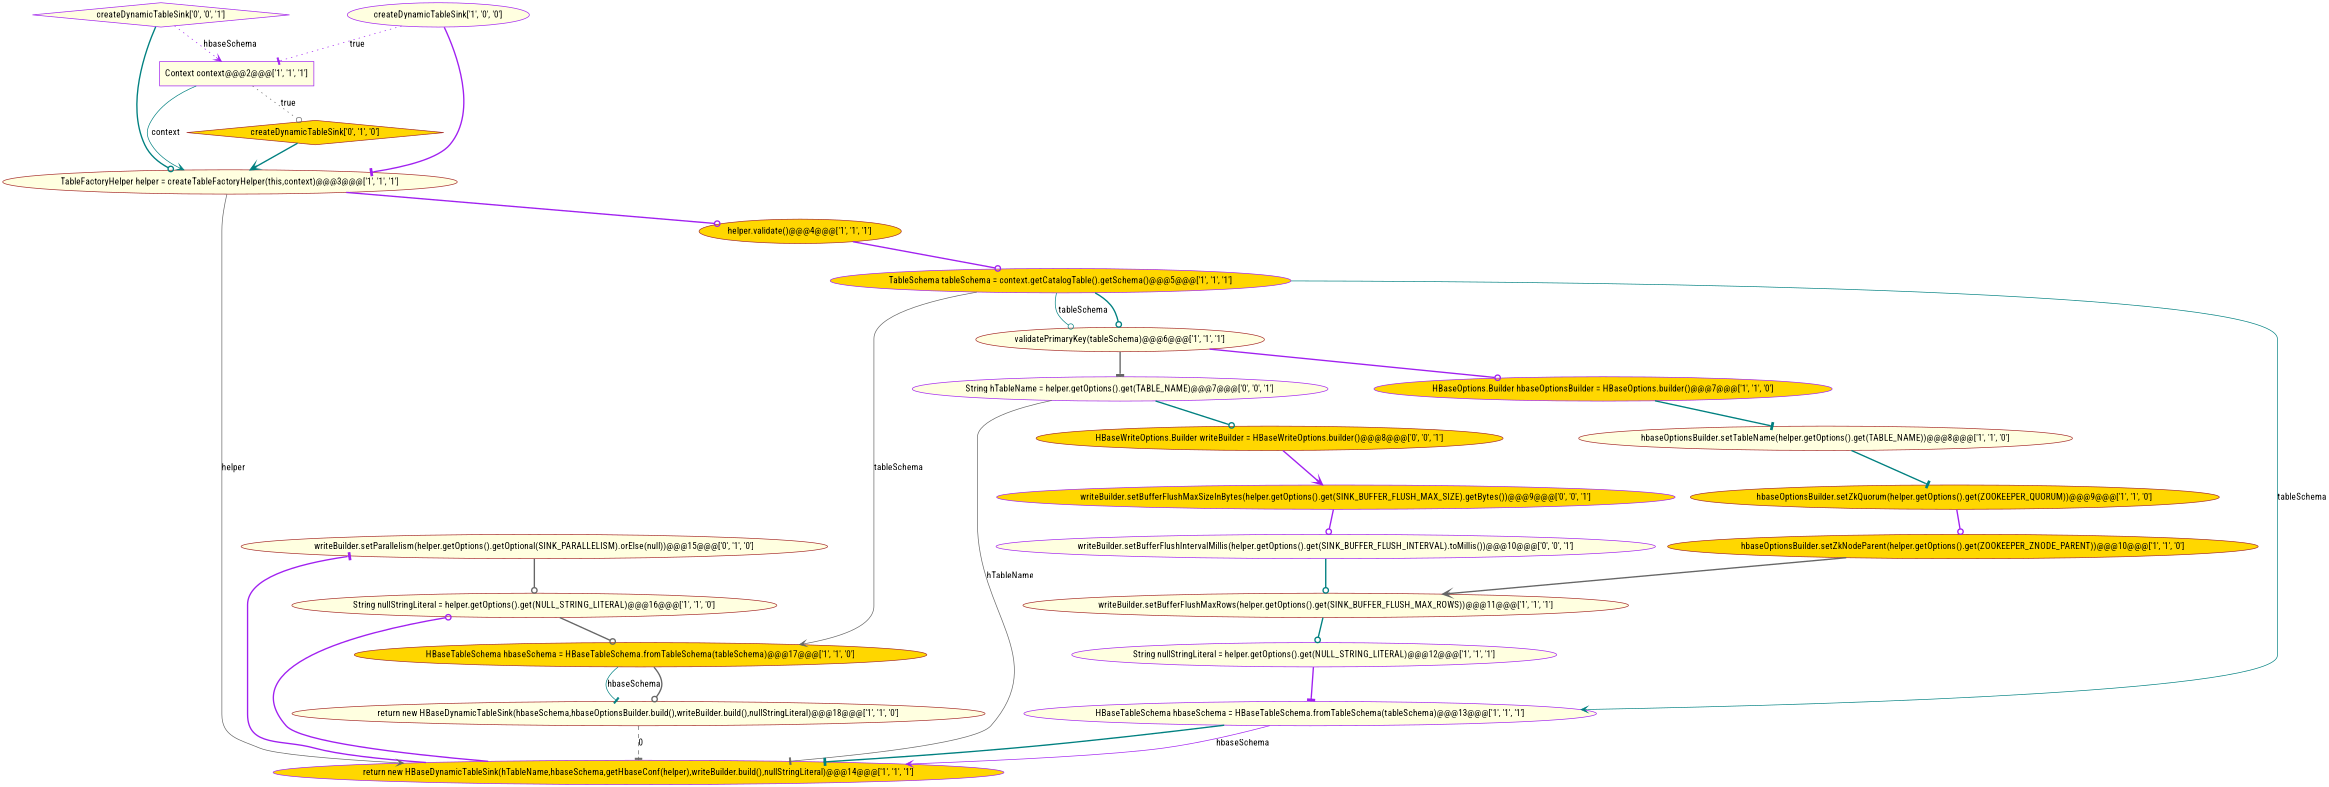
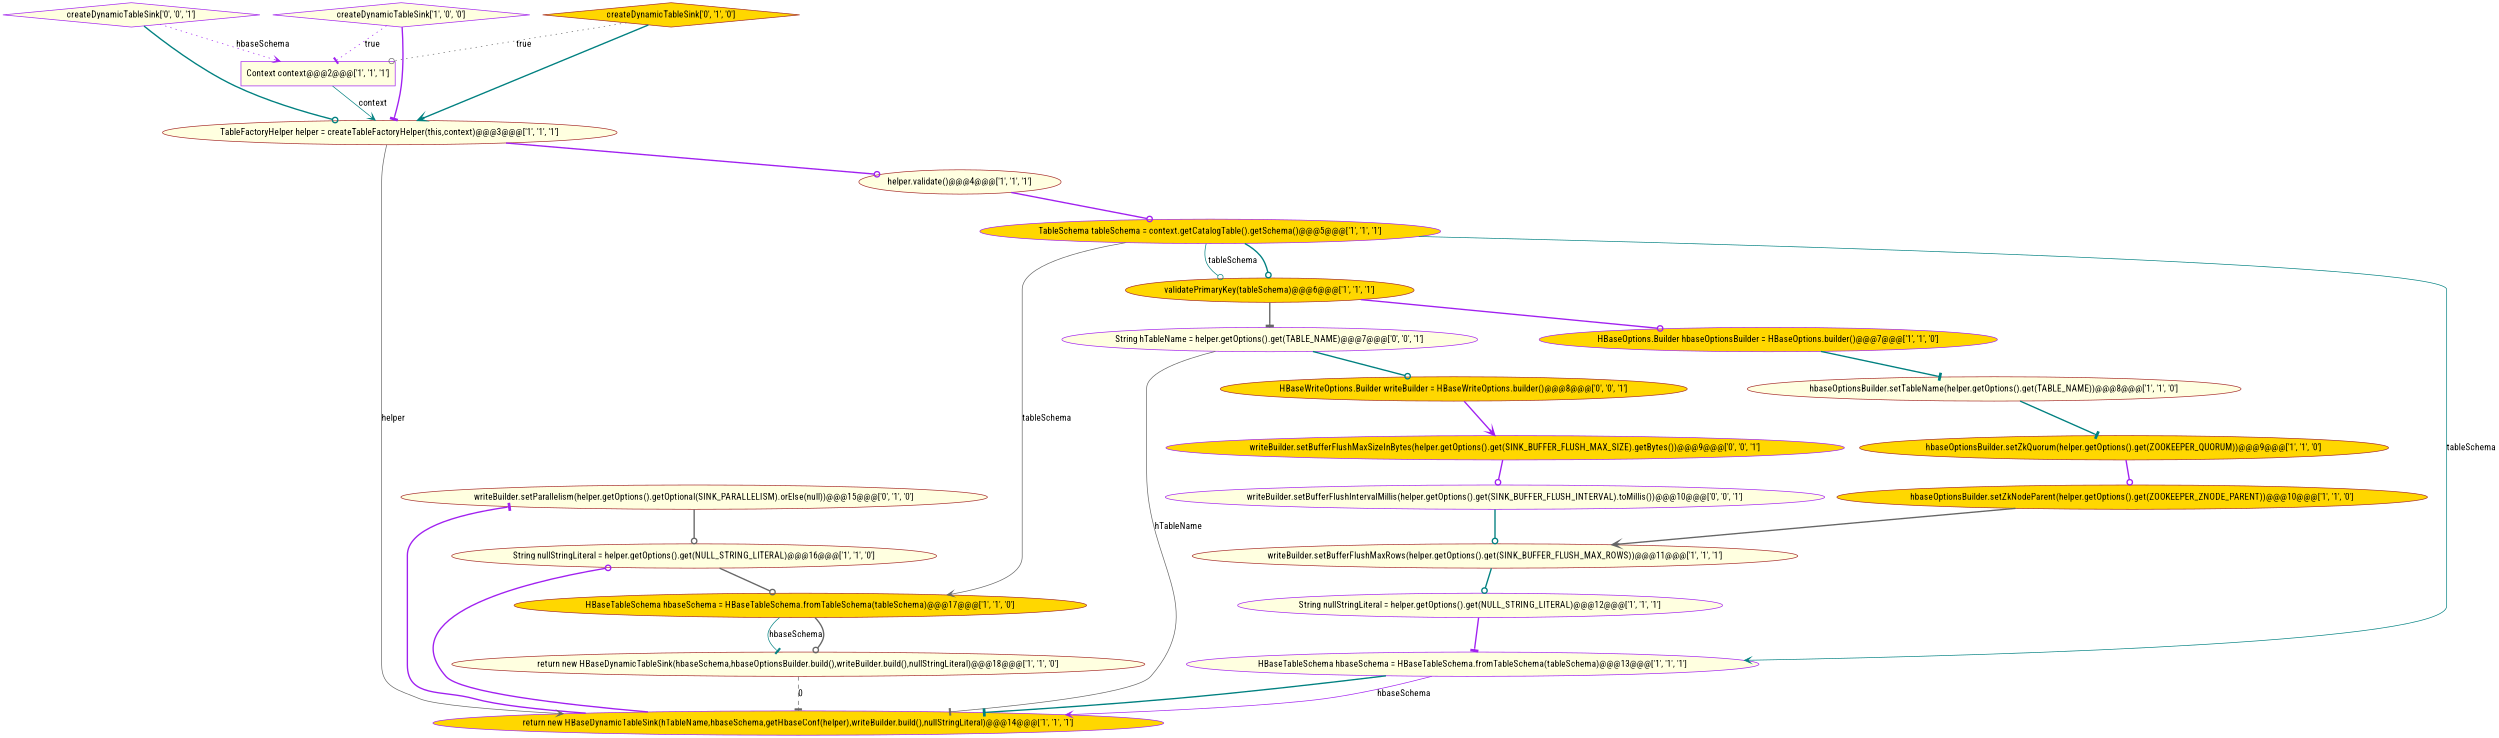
node "createDynamicTableSink['1', '0', '0']": shape ellipse -> diamond
edge "Context context@@@2@@@['1', '1', '1']" -> "createDynamicTableSink['0', '1', '0']": reversed
node "helper.validate()@@@4@@@['1', '1', '1']": fillcolor gold -> lightyellow
node "validatePrimaryKey(tableSchema)@@@6@@@['1', '1', '1']": fillcolor lightyellow -> gold
